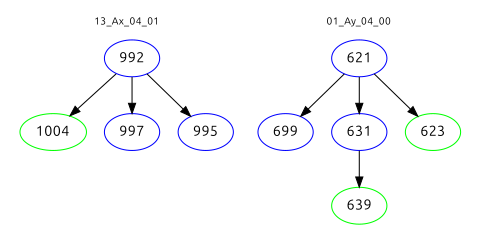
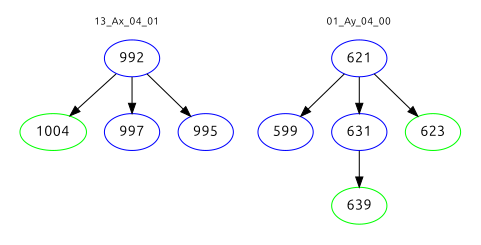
node "699": label "699" -> "599"
